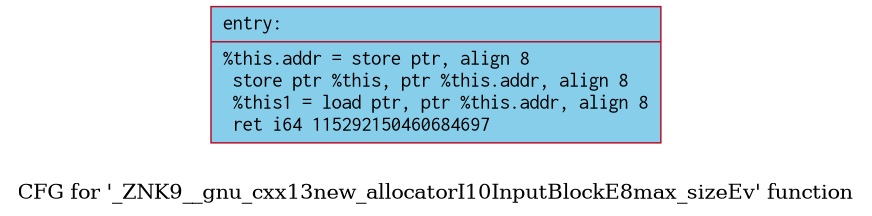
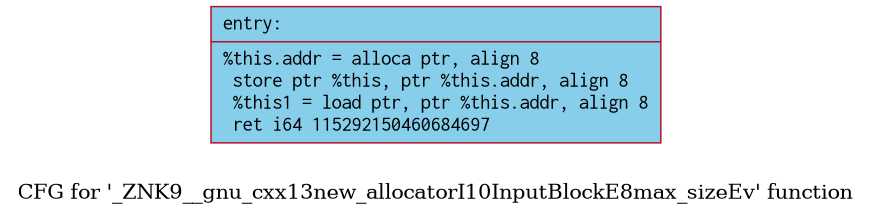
node "entry:": text "%this.addr = store ptr, align 8" -> "%this.addr = alloca ptr, align 8"
